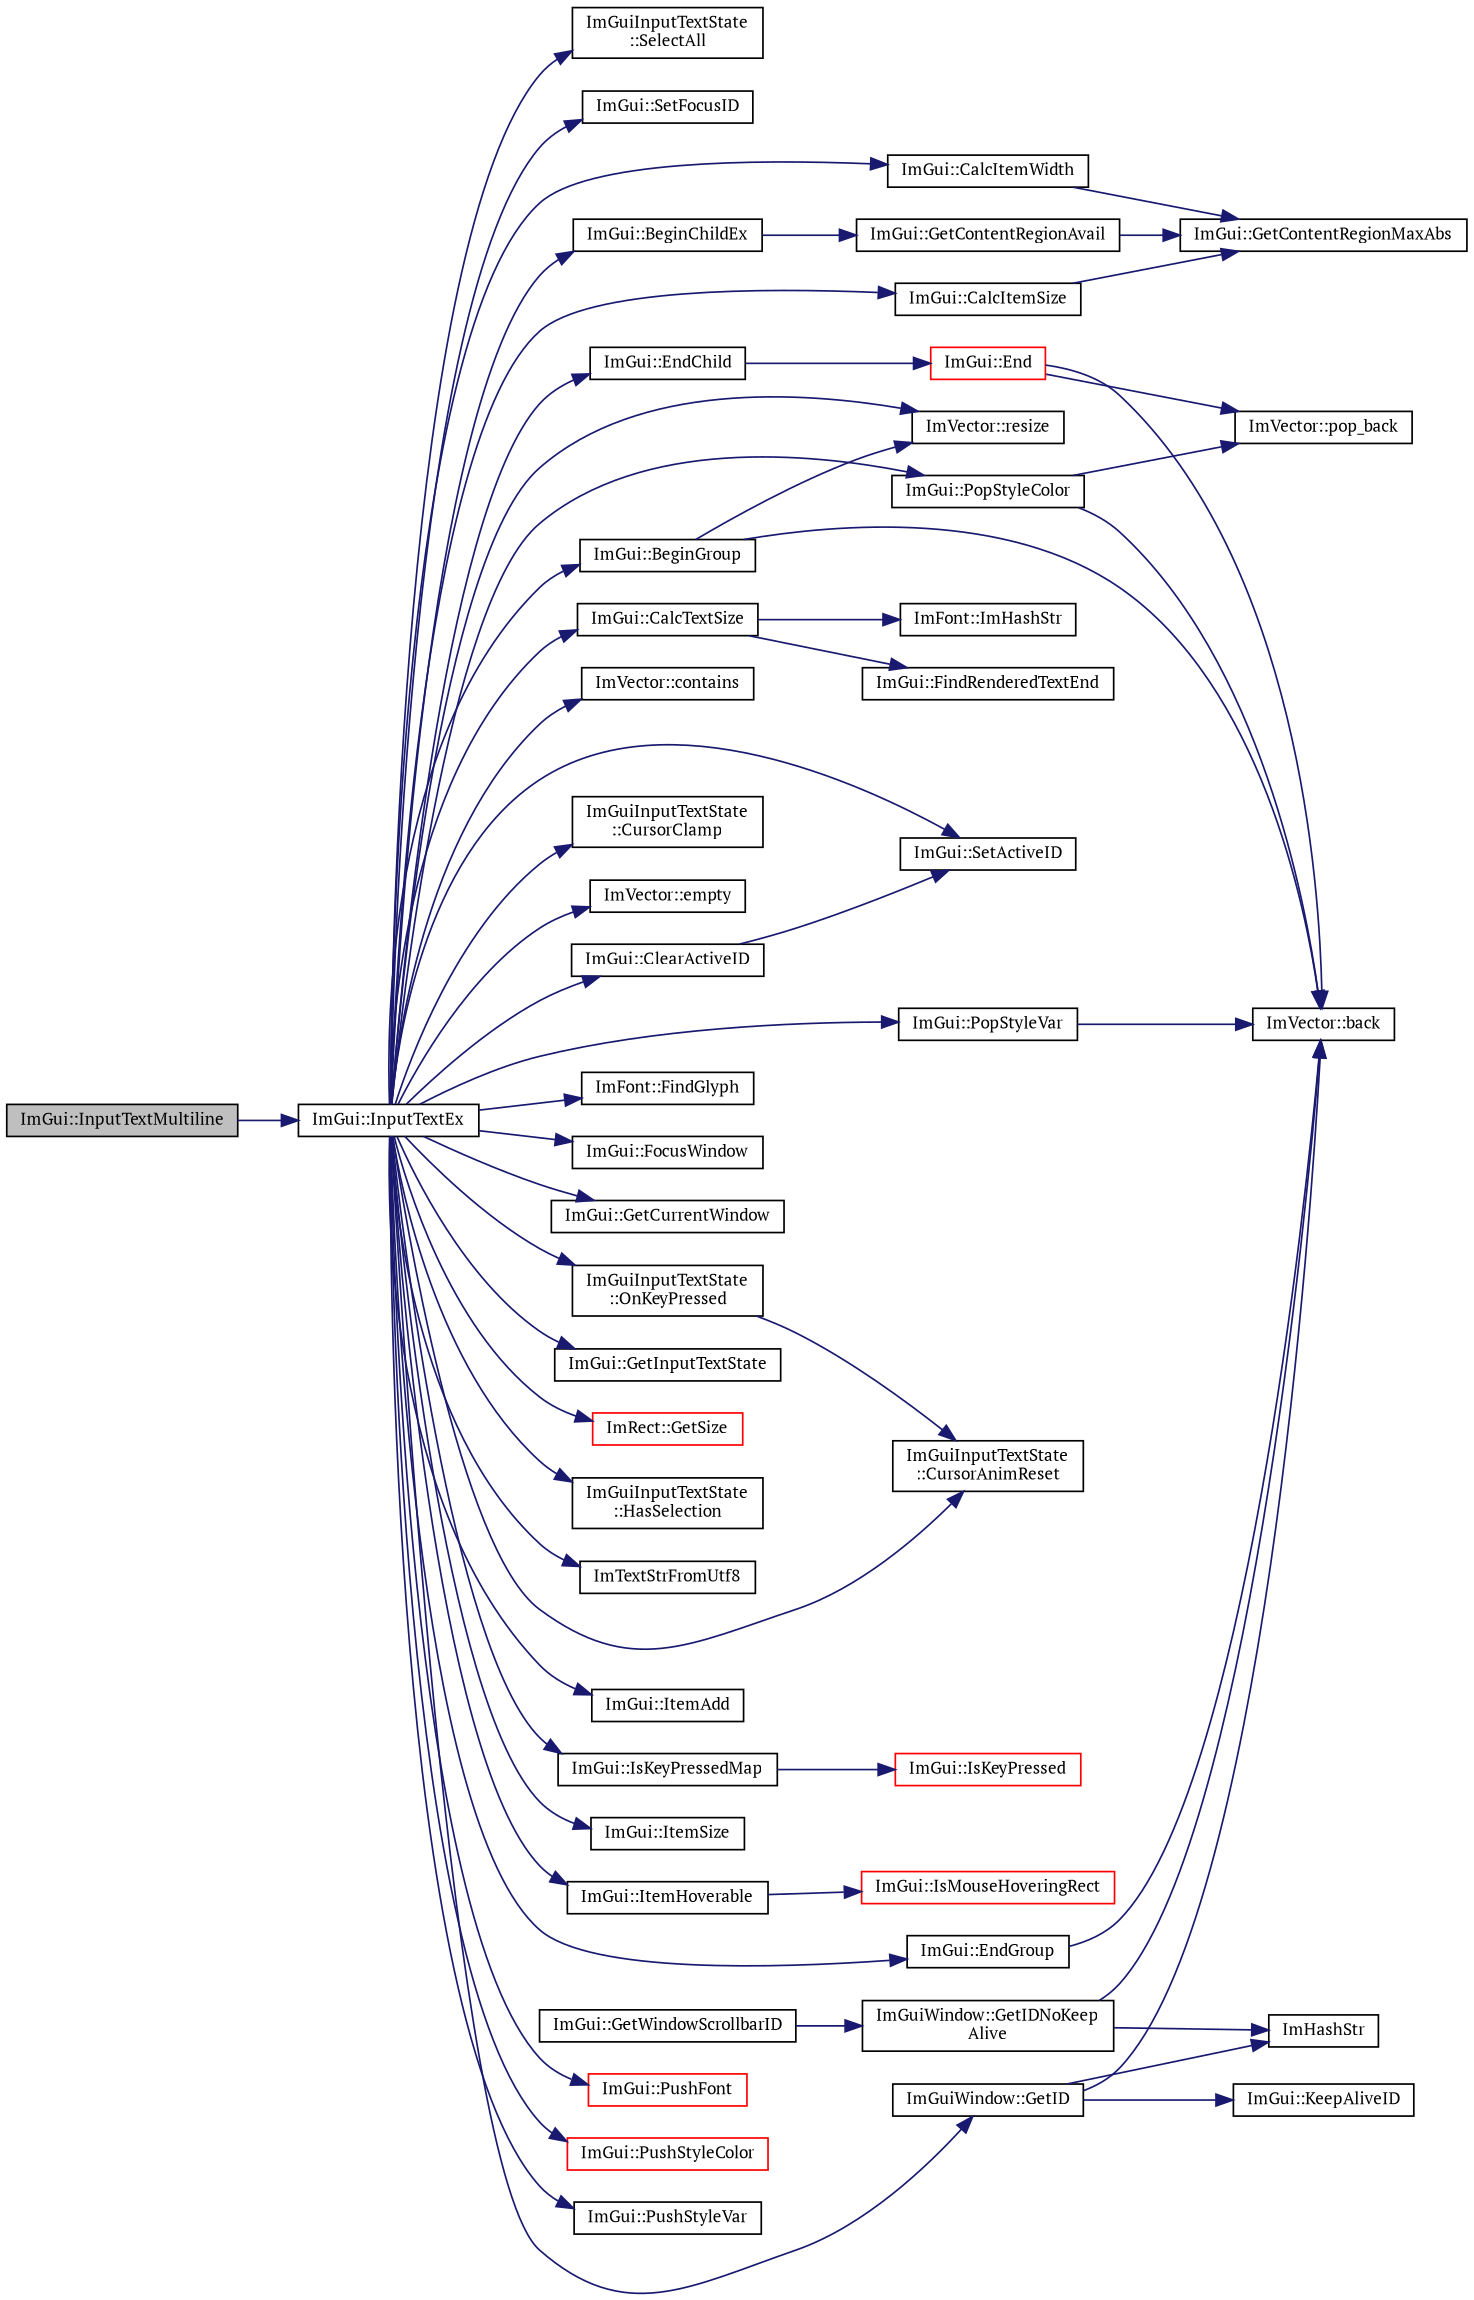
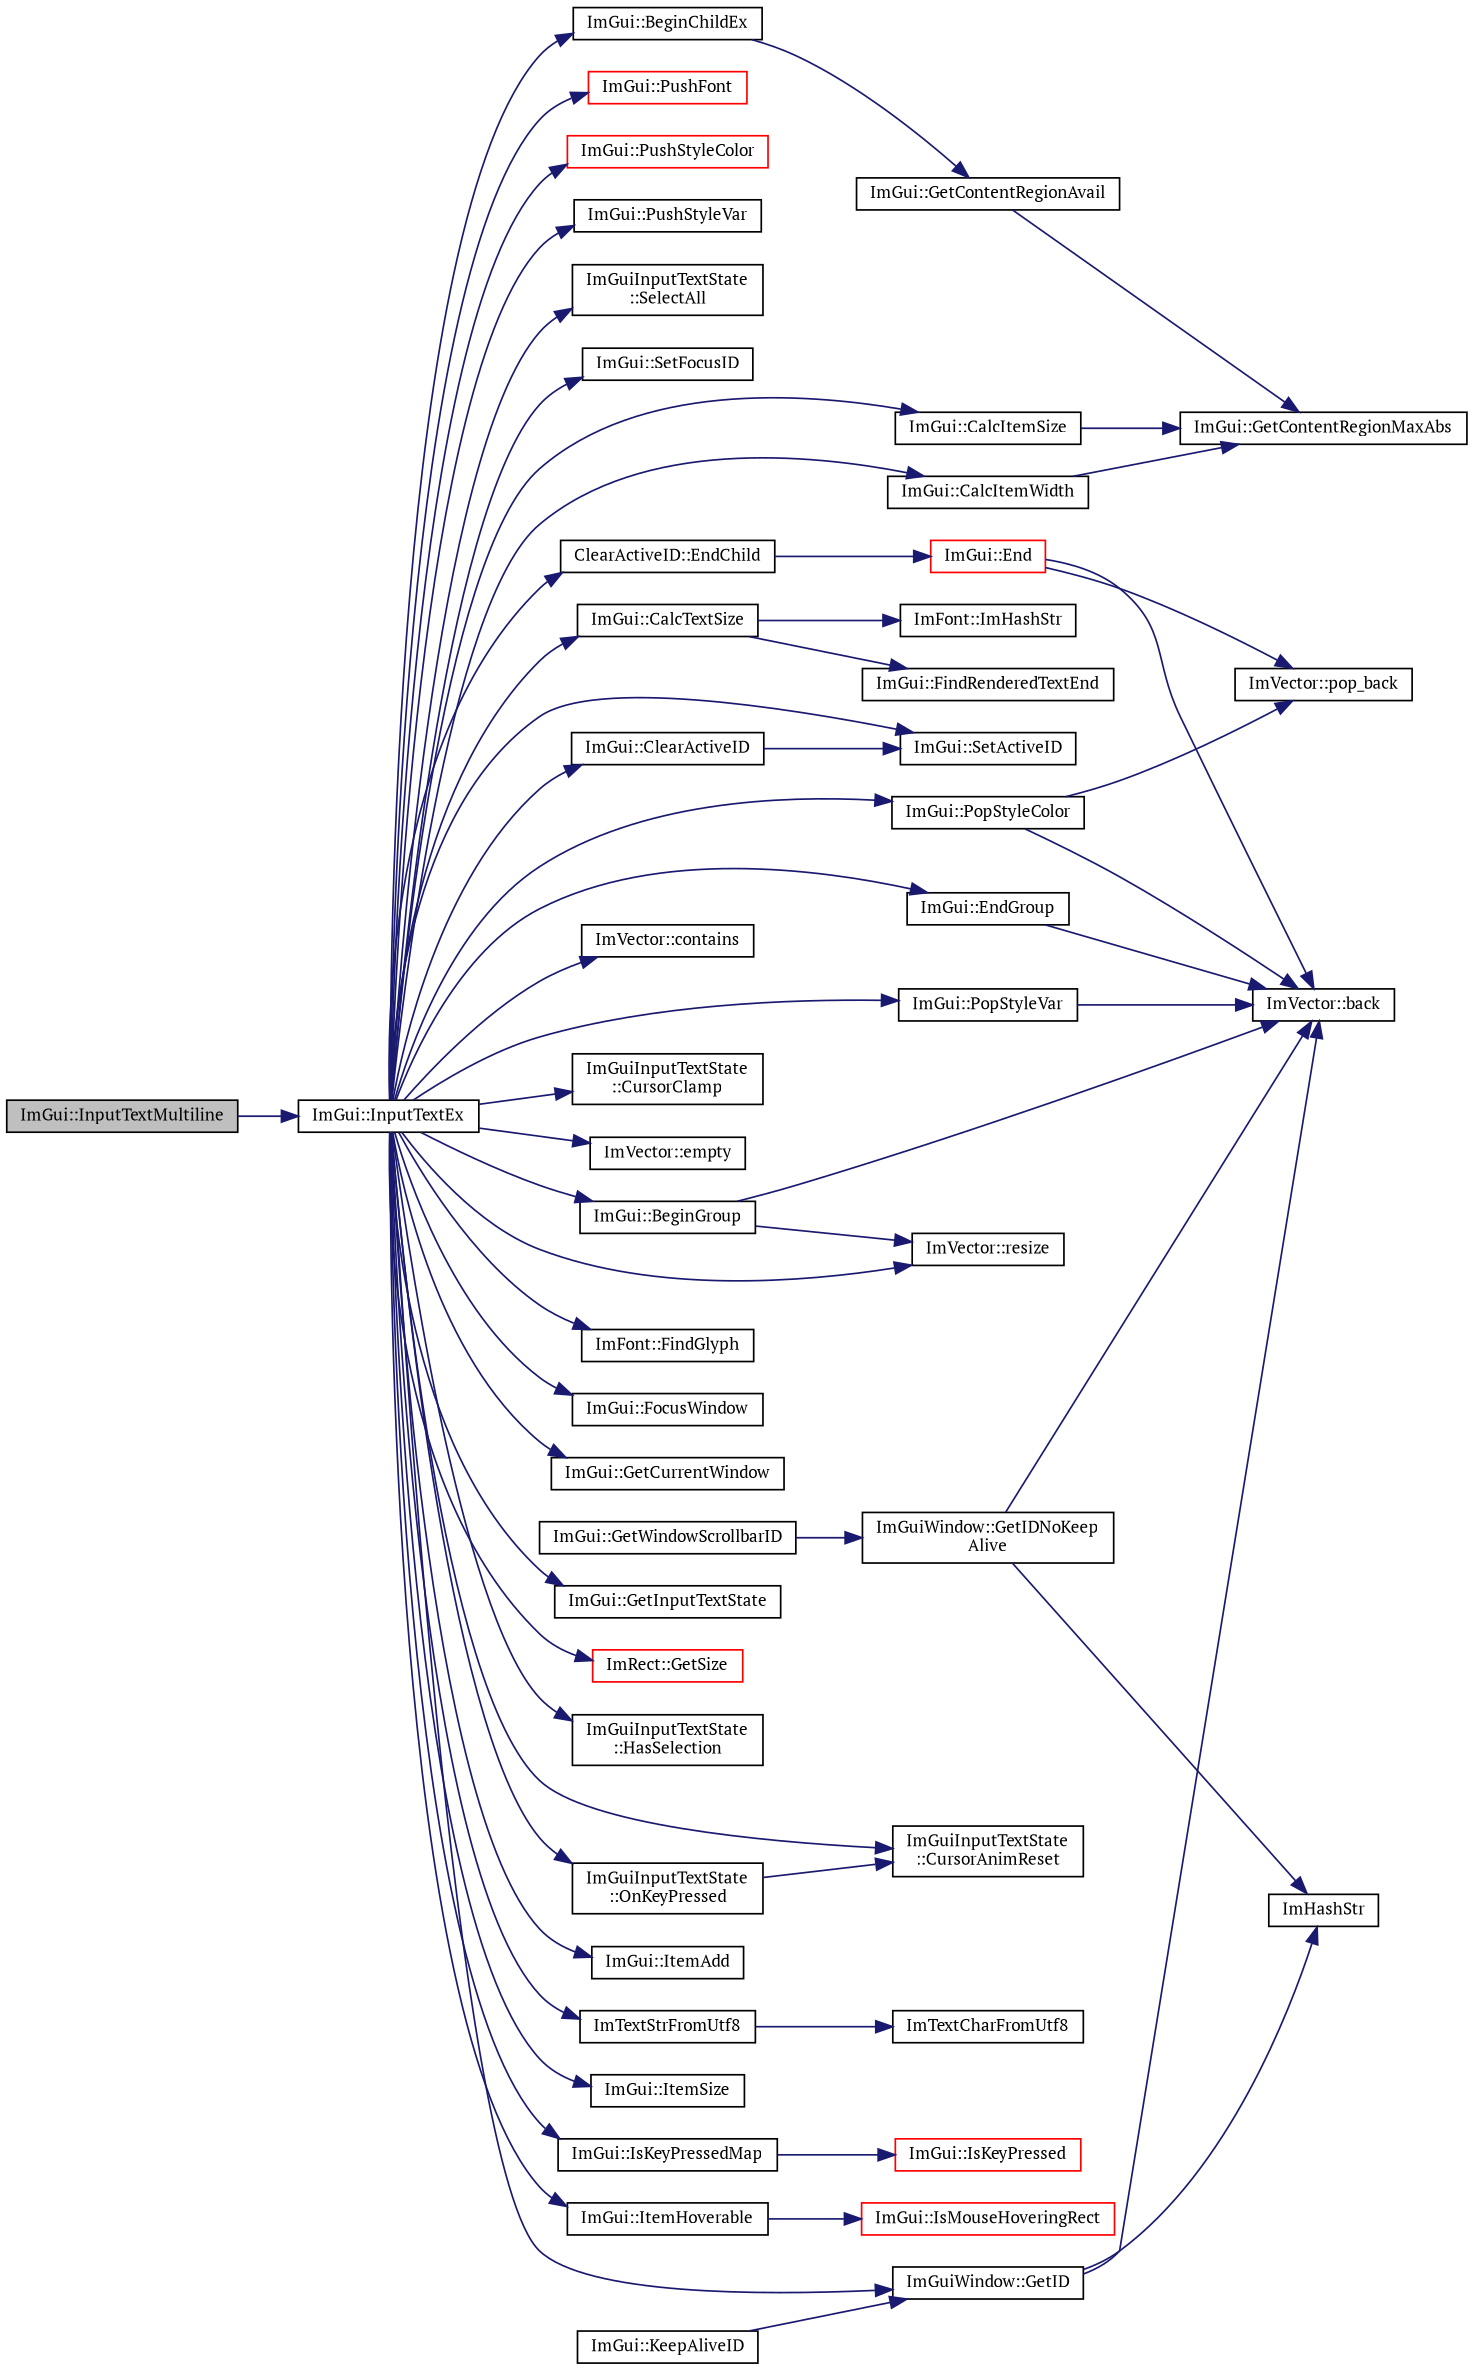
node "ImGui::EndChild": label "ImGui::EndChild" -> "ClearActiveID::EndChild"
node "ImTextCharFromUtf8": added
edge "ImGuiWindow::GetID" -> "ImGui::KeepAliveID": reversed
